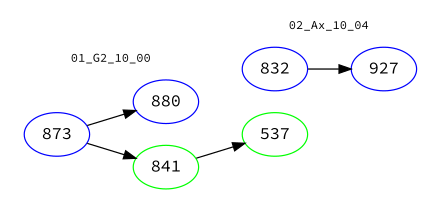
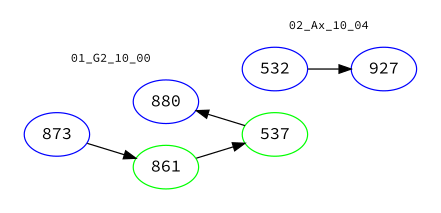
node "832": label "832" -> "532"
edge "873" -> "880": now "537" -> "880"
node "841": label "841" -> "861"
